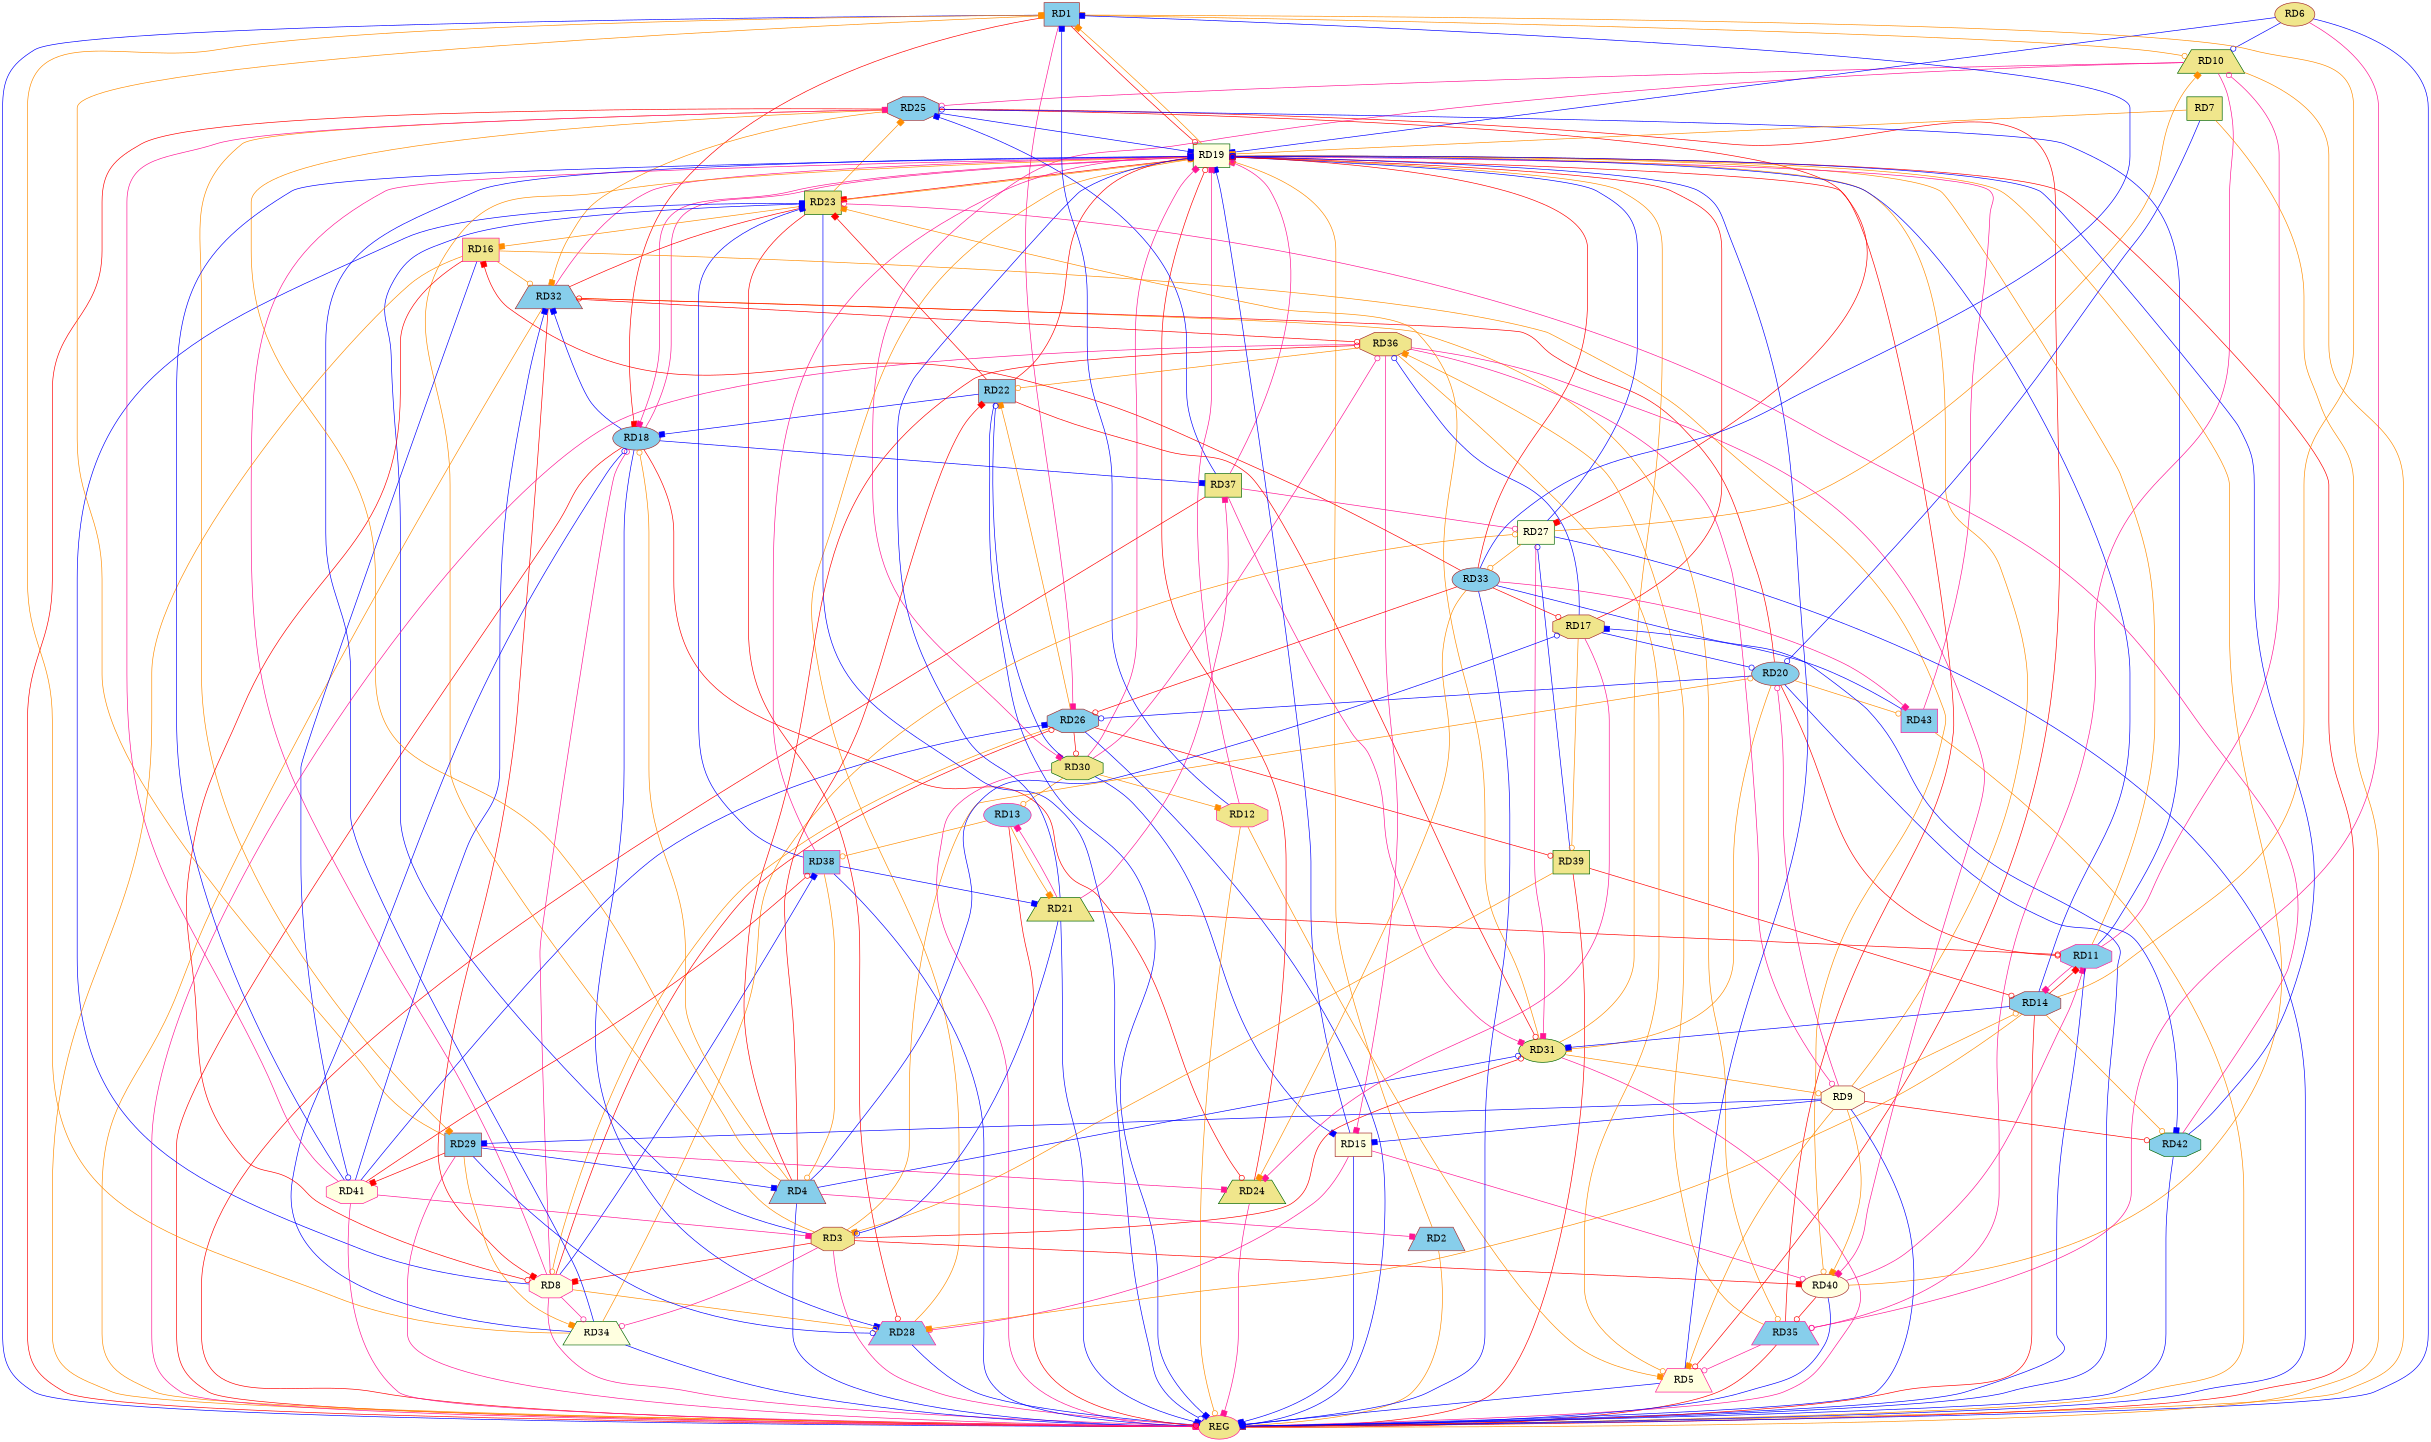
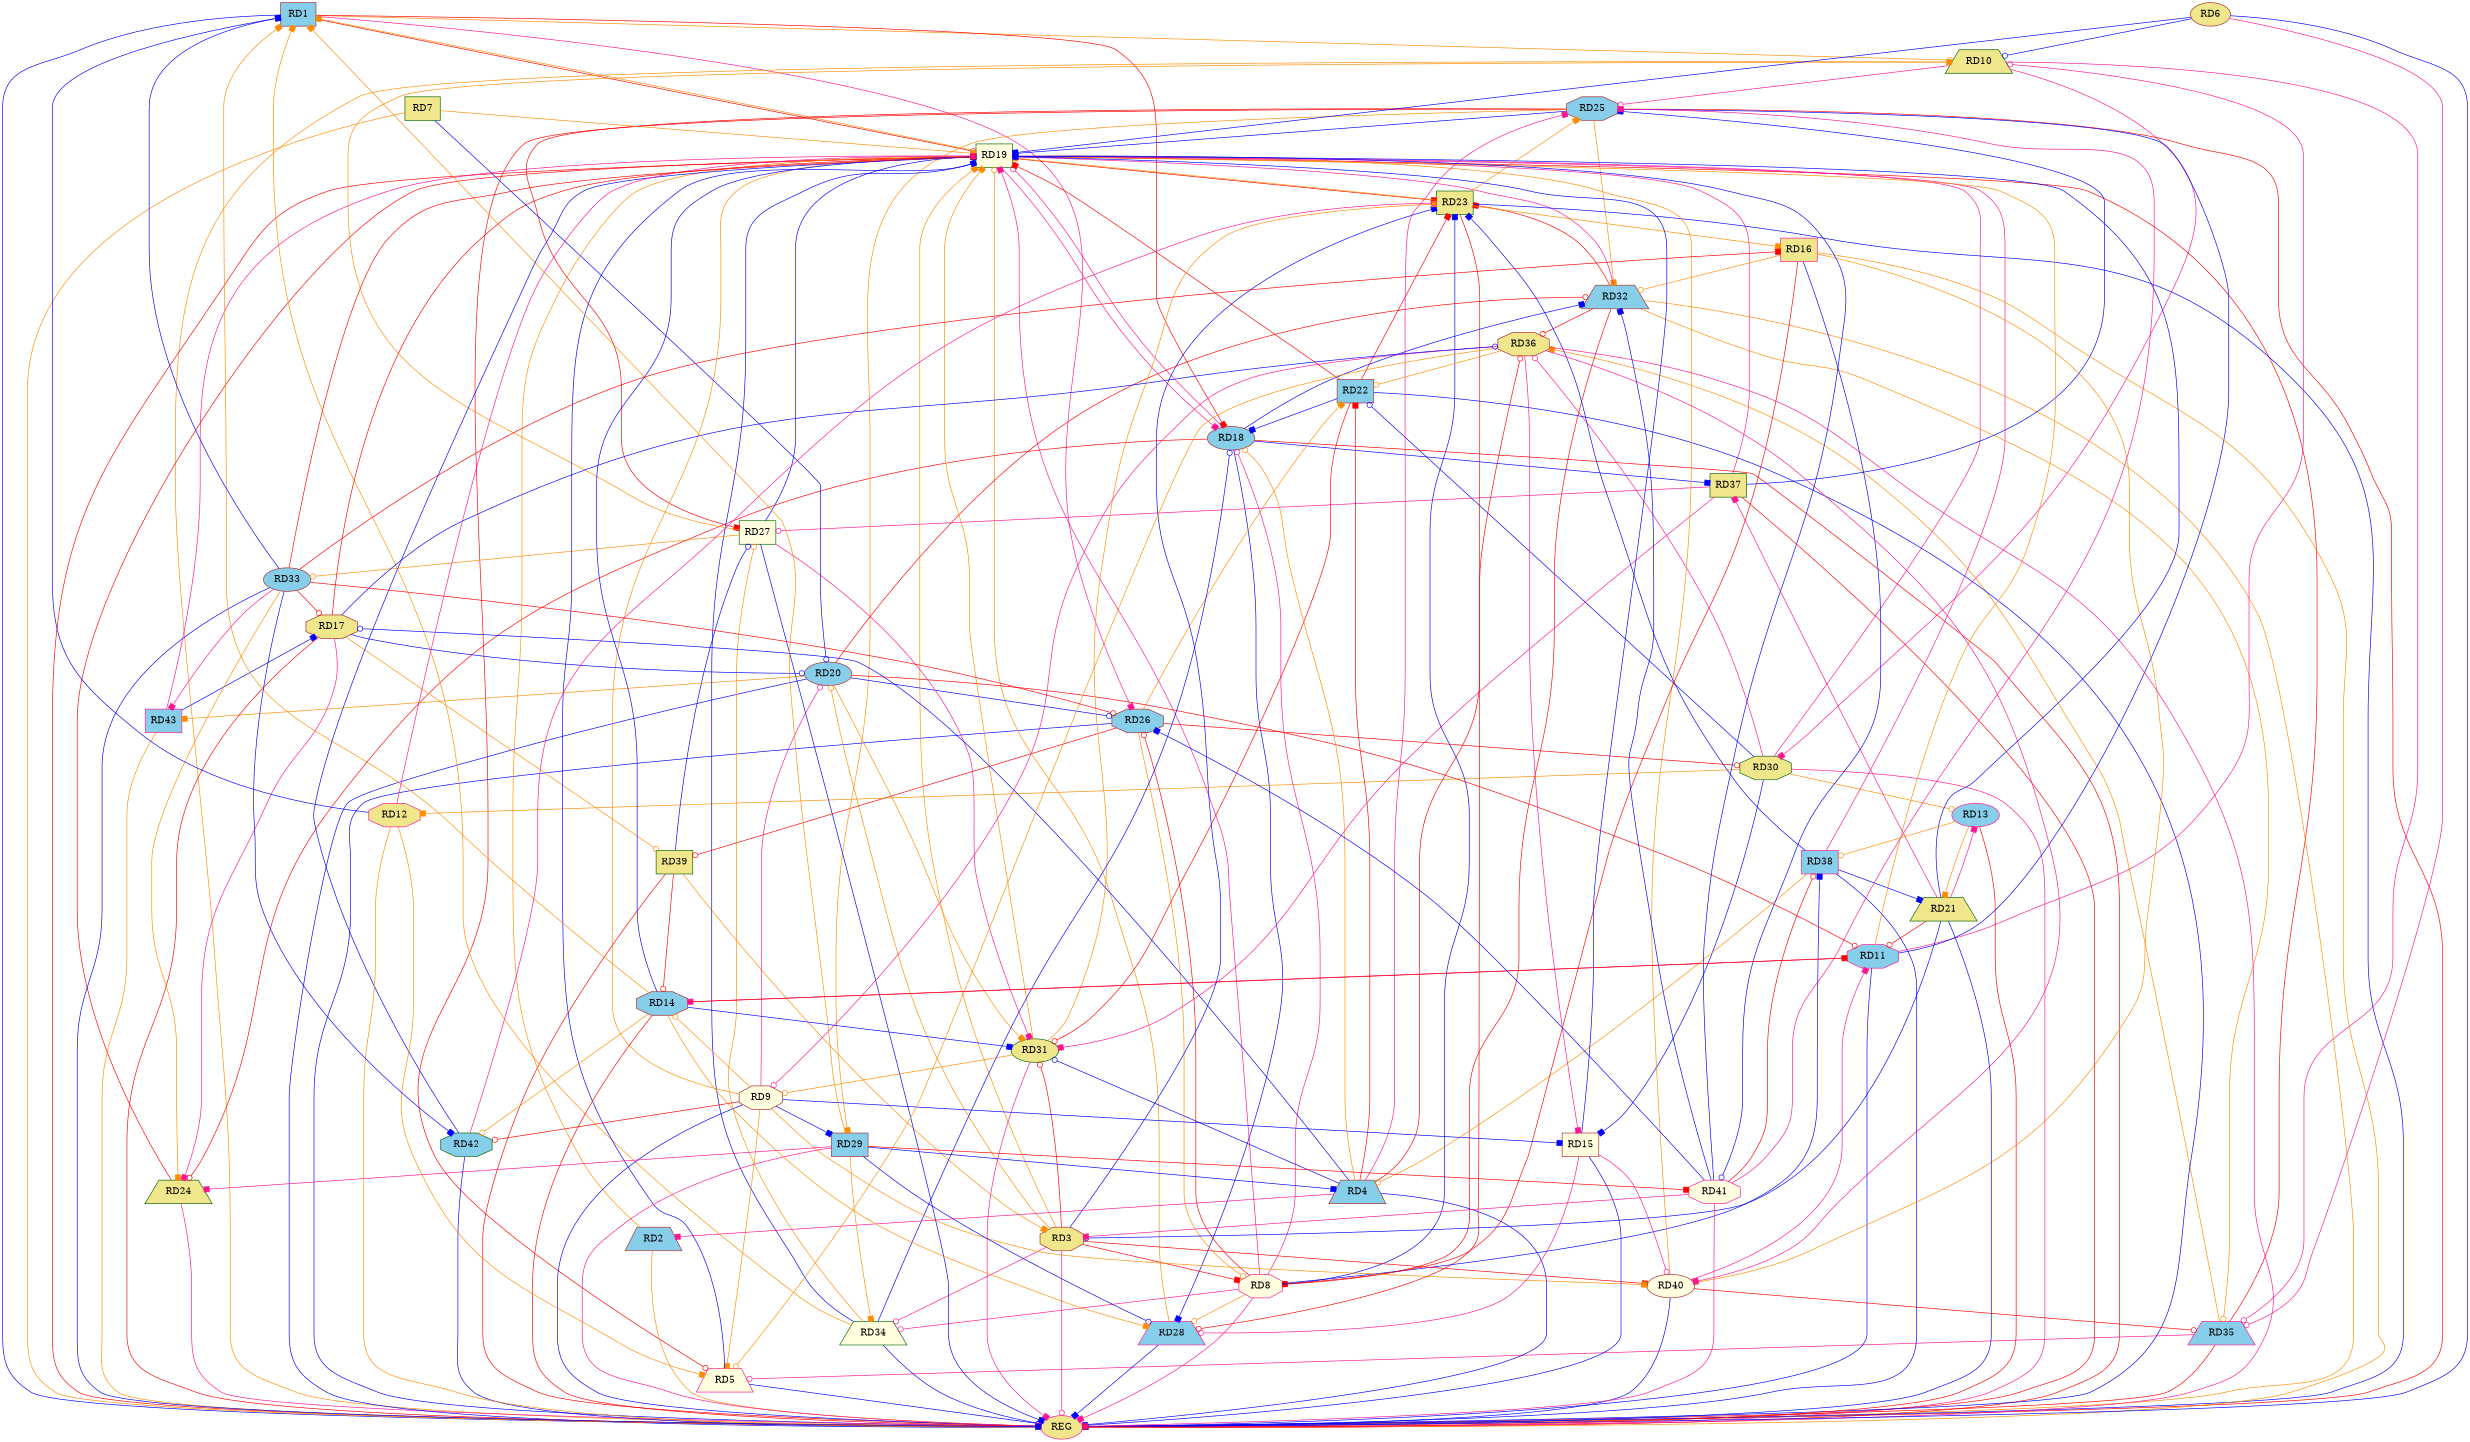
edge "RD4" -> "RD25": color darkorange -> deeppink
edge "RD20" -> "RD43": arrowhead odot -> box
edge "RD17" -> "REG": added
